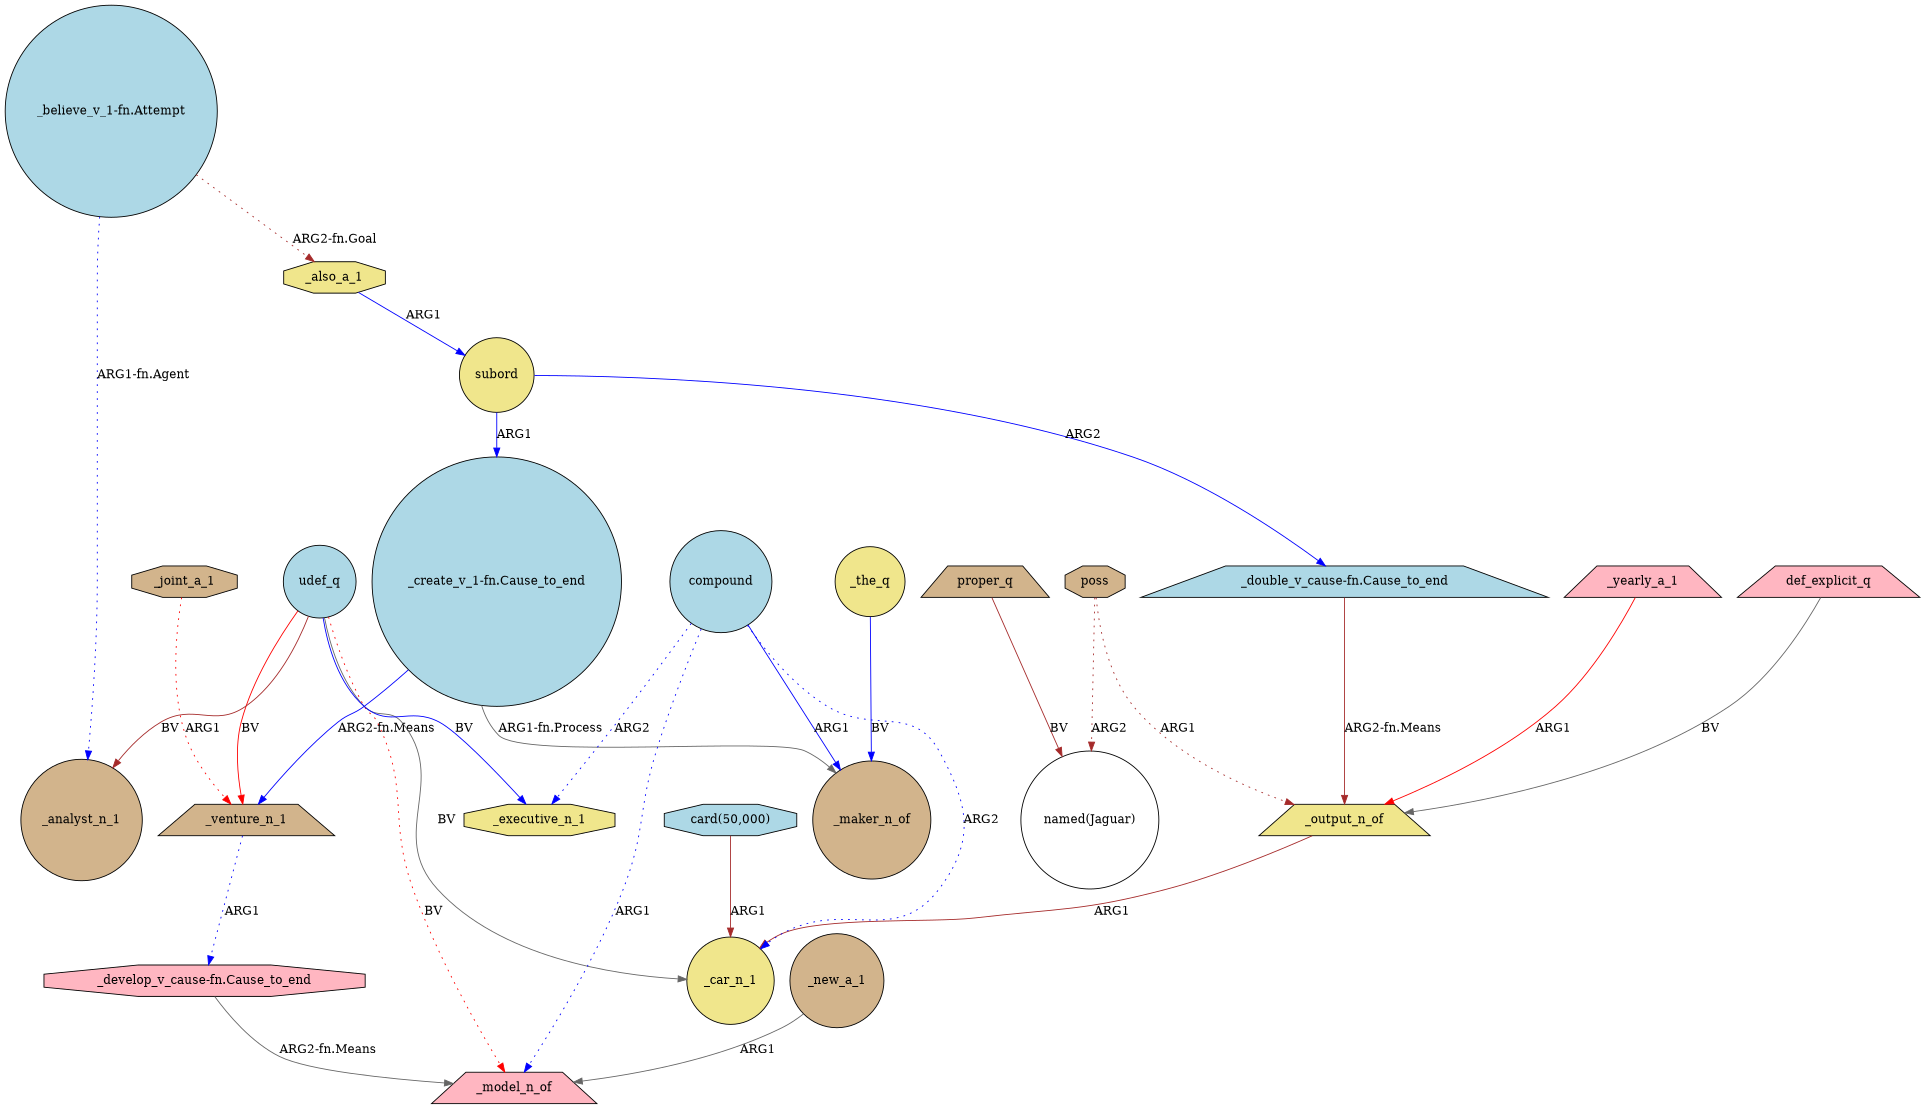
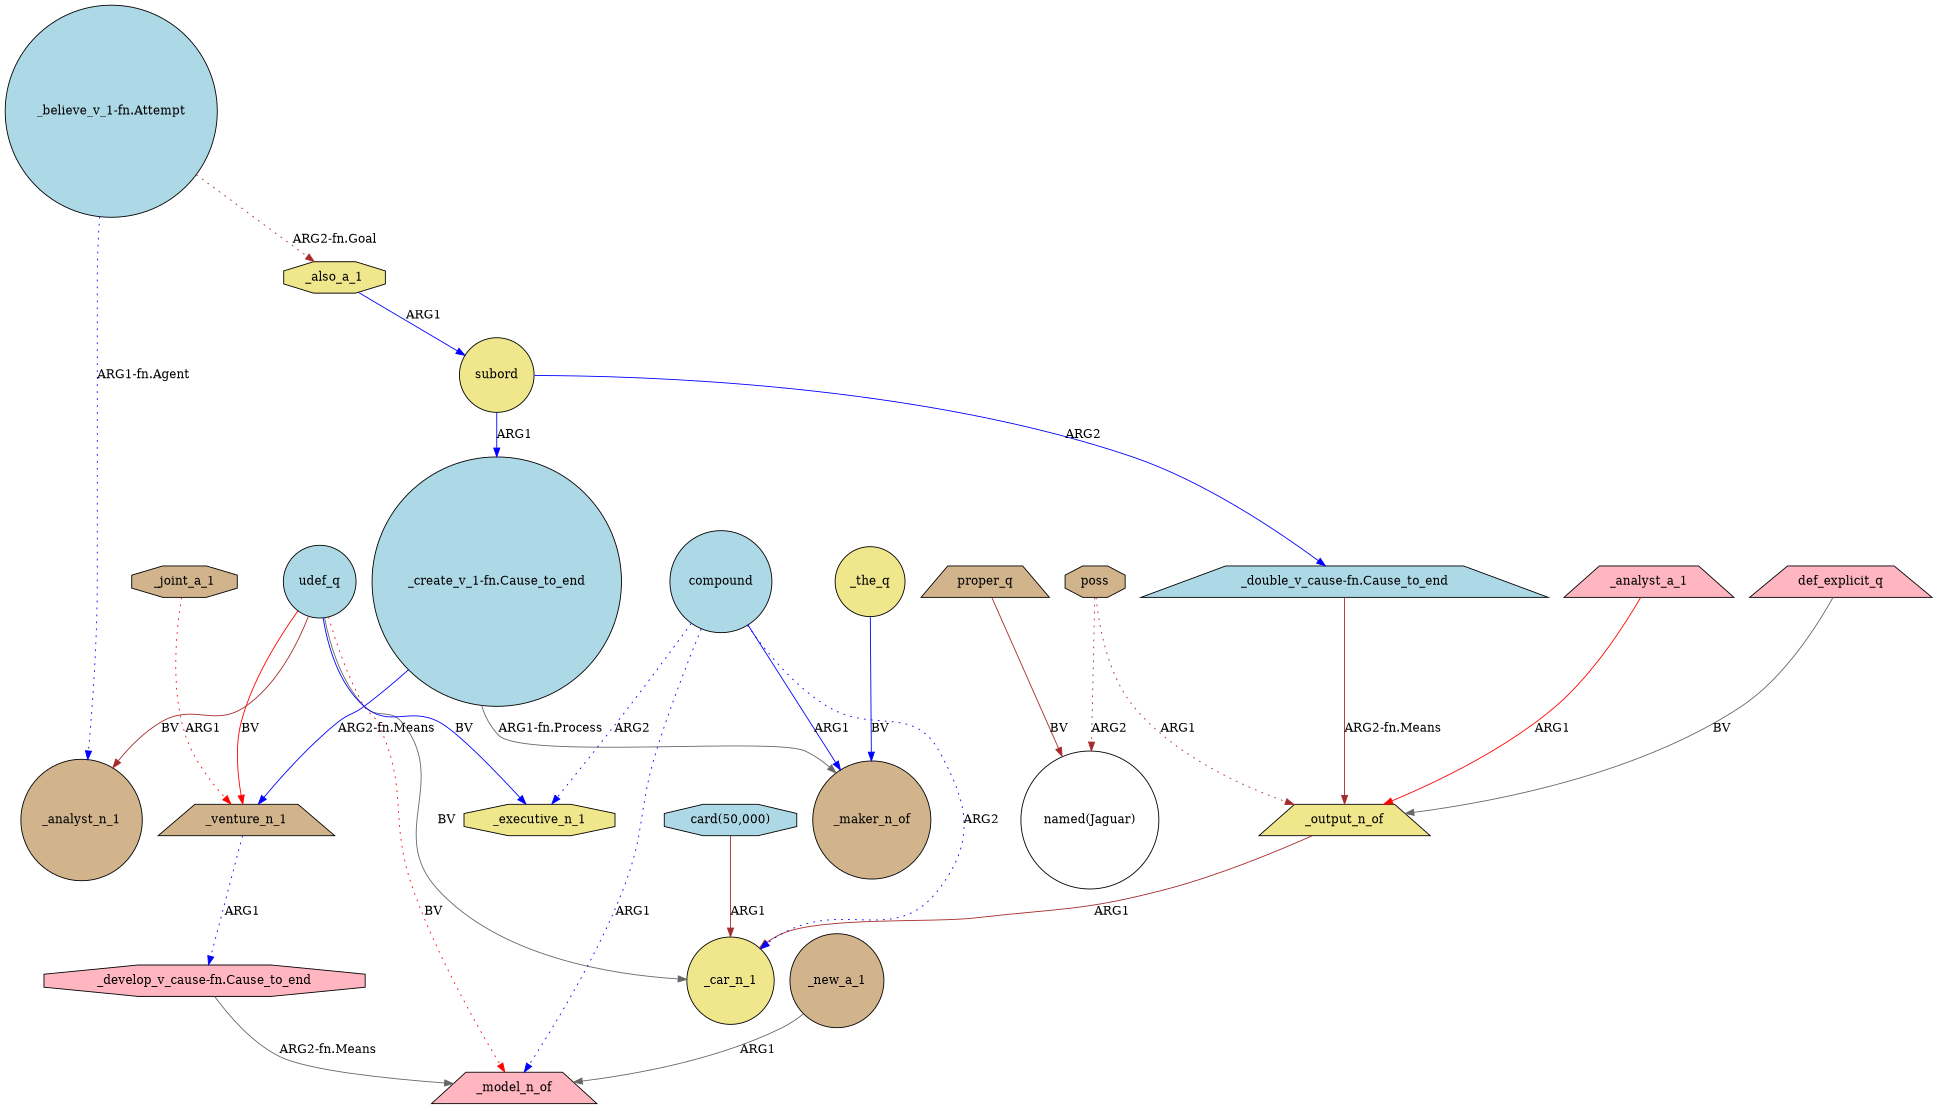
node "_yearly_a_1": label "_yearly_a_1" -> "_analyst_a_1"
